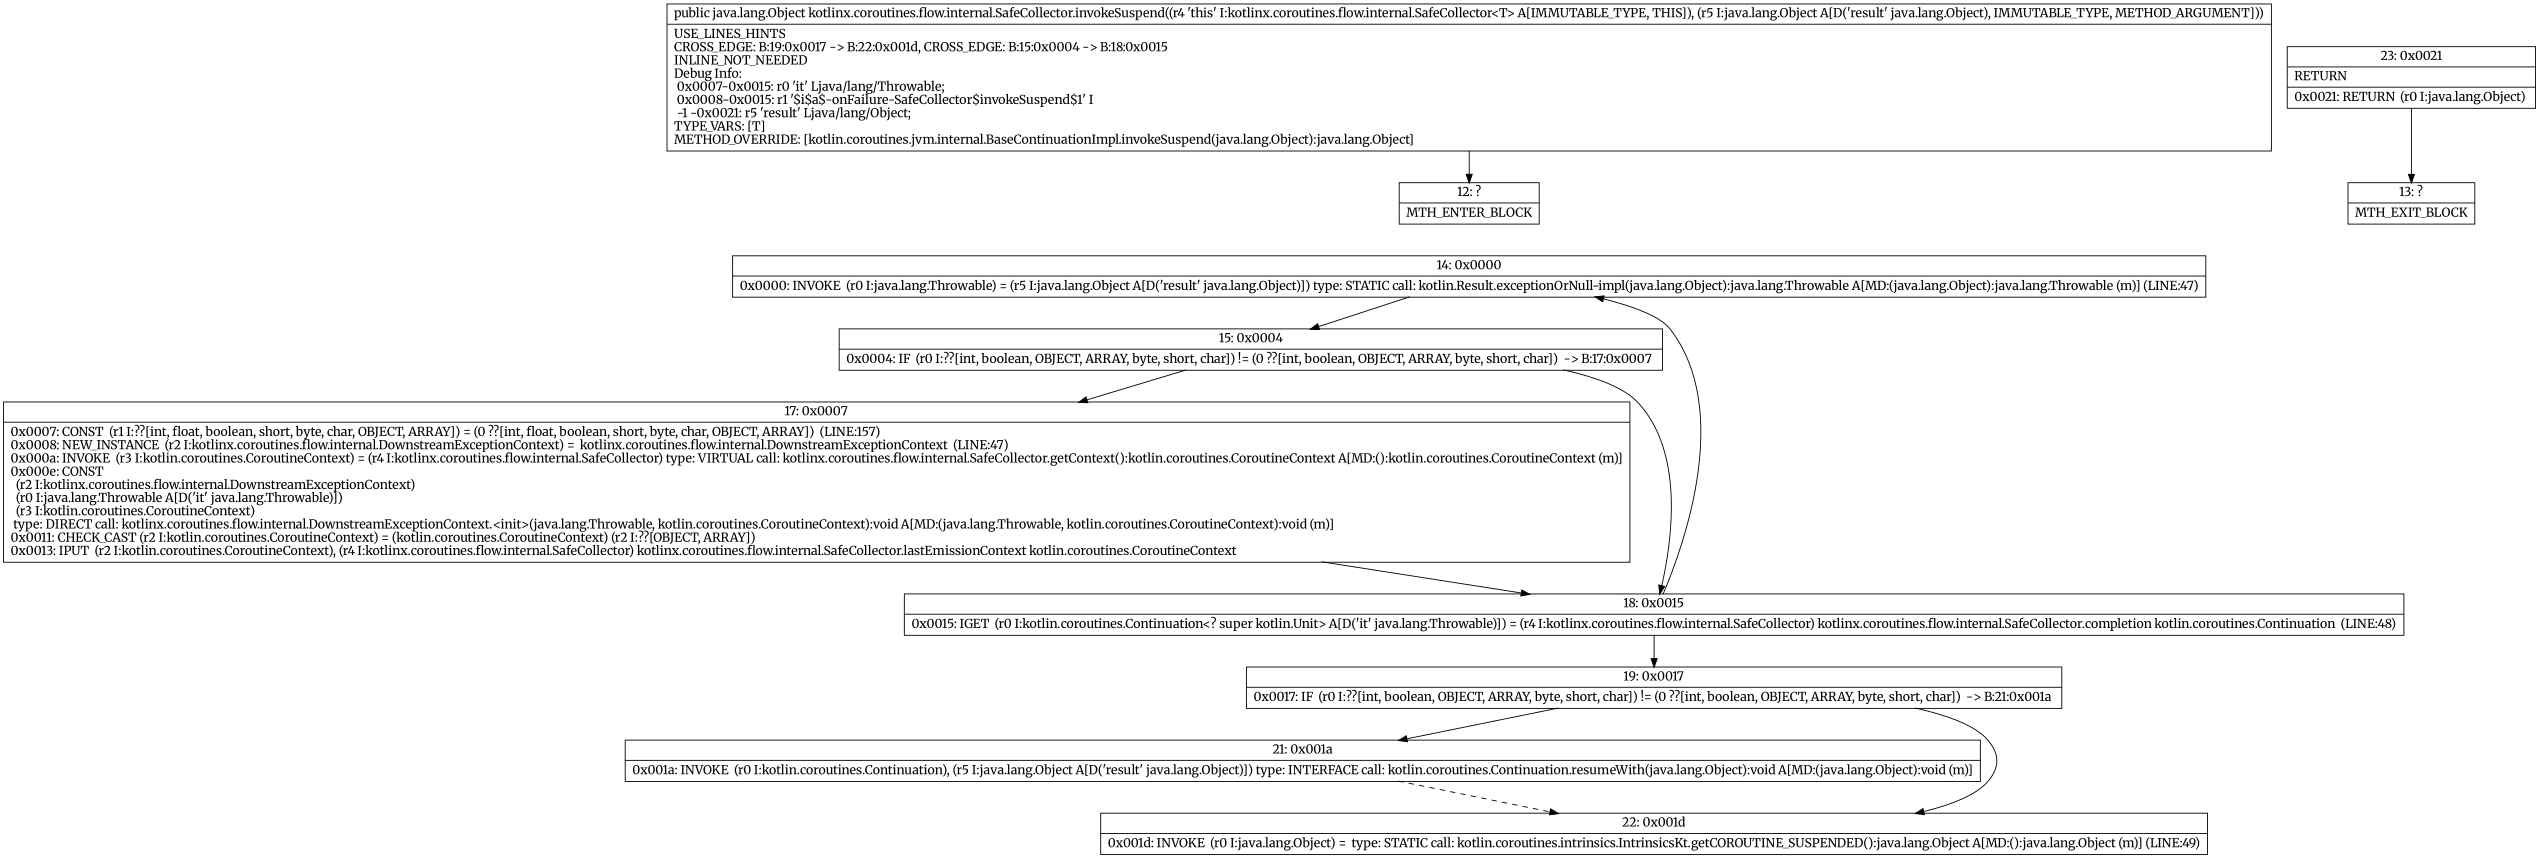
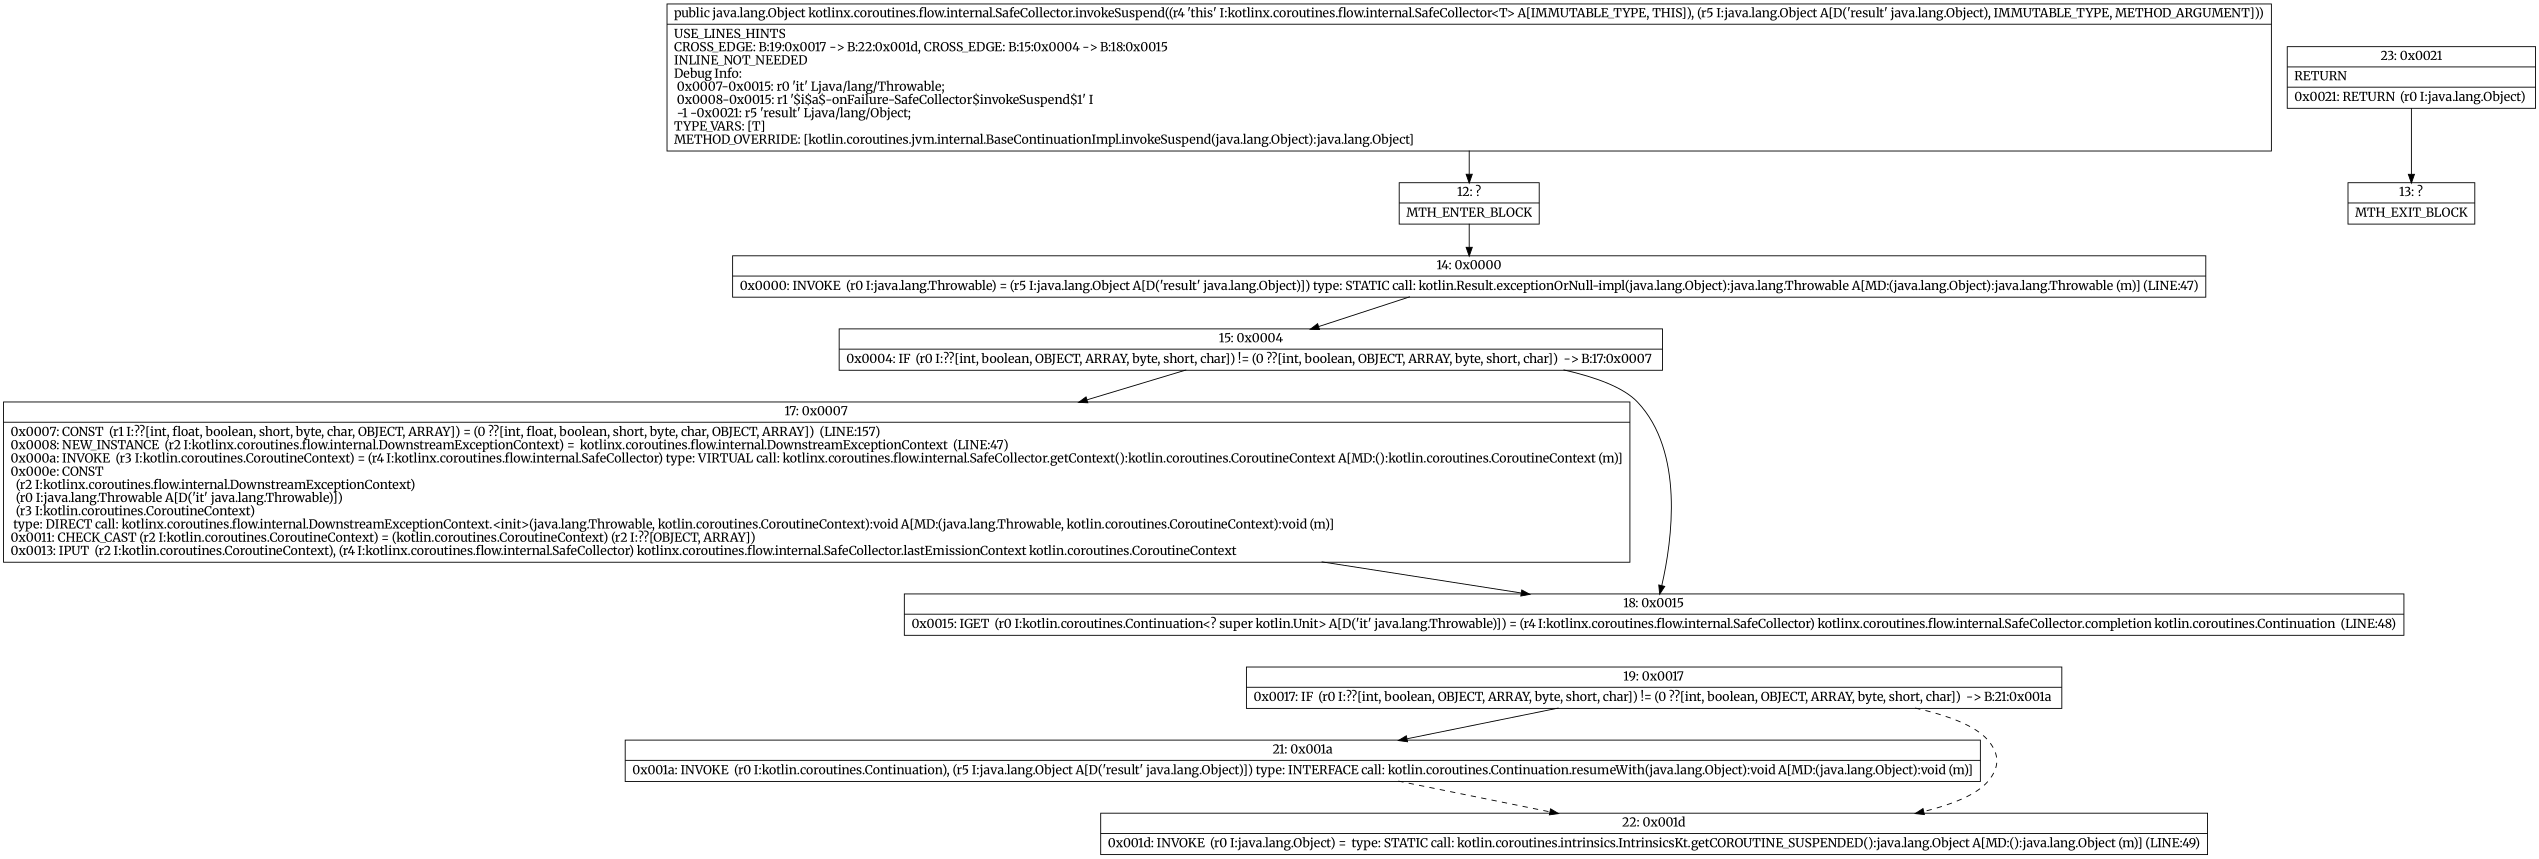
edge "18: 0x0015" -> "14: 0x0000": now "12: ?" -> "14: 0x0000"
edge "18: 0x0015" -> "19: 0x0017": removed
edge "19: 0x0017" -> "22: 0x001d": style solid -> dashed
